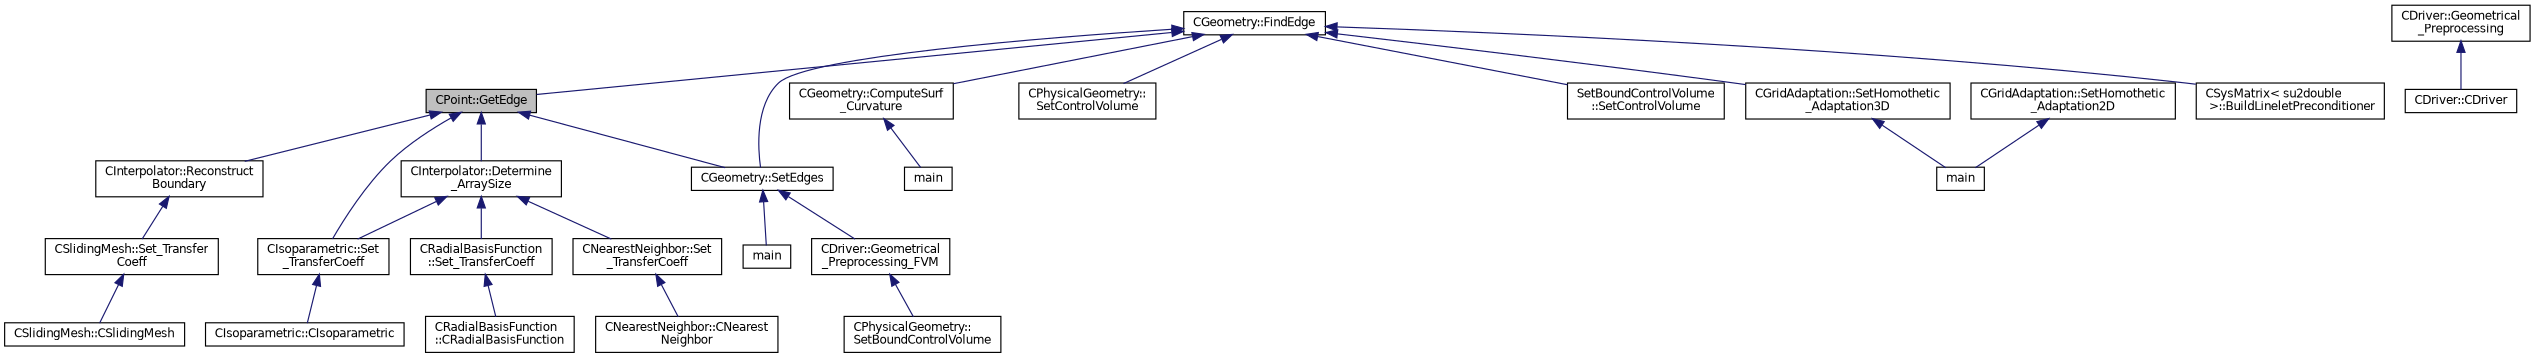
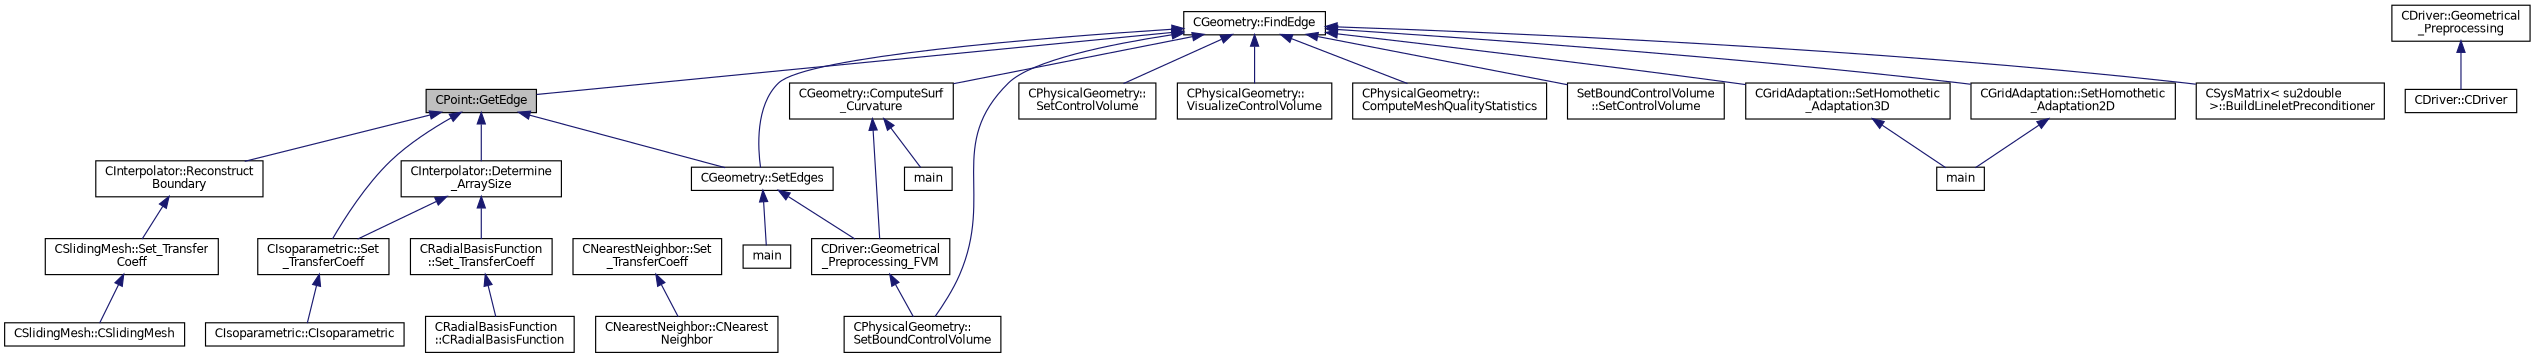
edge "CGridAdaptation::SetHomothetic _Adaptation2D" -> "CGeometry::FindEdge": added
node "CPhysicalGeometry:: VisualizeControlVolume": added
node "CPhysicalGeometry:: ComputeMeshQualityStatistics": added
edge "CPhysicalGeometry:: SetBoundControlVolume" -> "CGeometry::FindEdge": added
edge "CDriver::Geometrical _Preprocessing_FVM" -> "CGeometry::ComputeSurf _Curvature": added
edge "CNearestNeighbor::Set _TransferCoeff" -> "CInterpolator::Determine _ArraySize": removed
